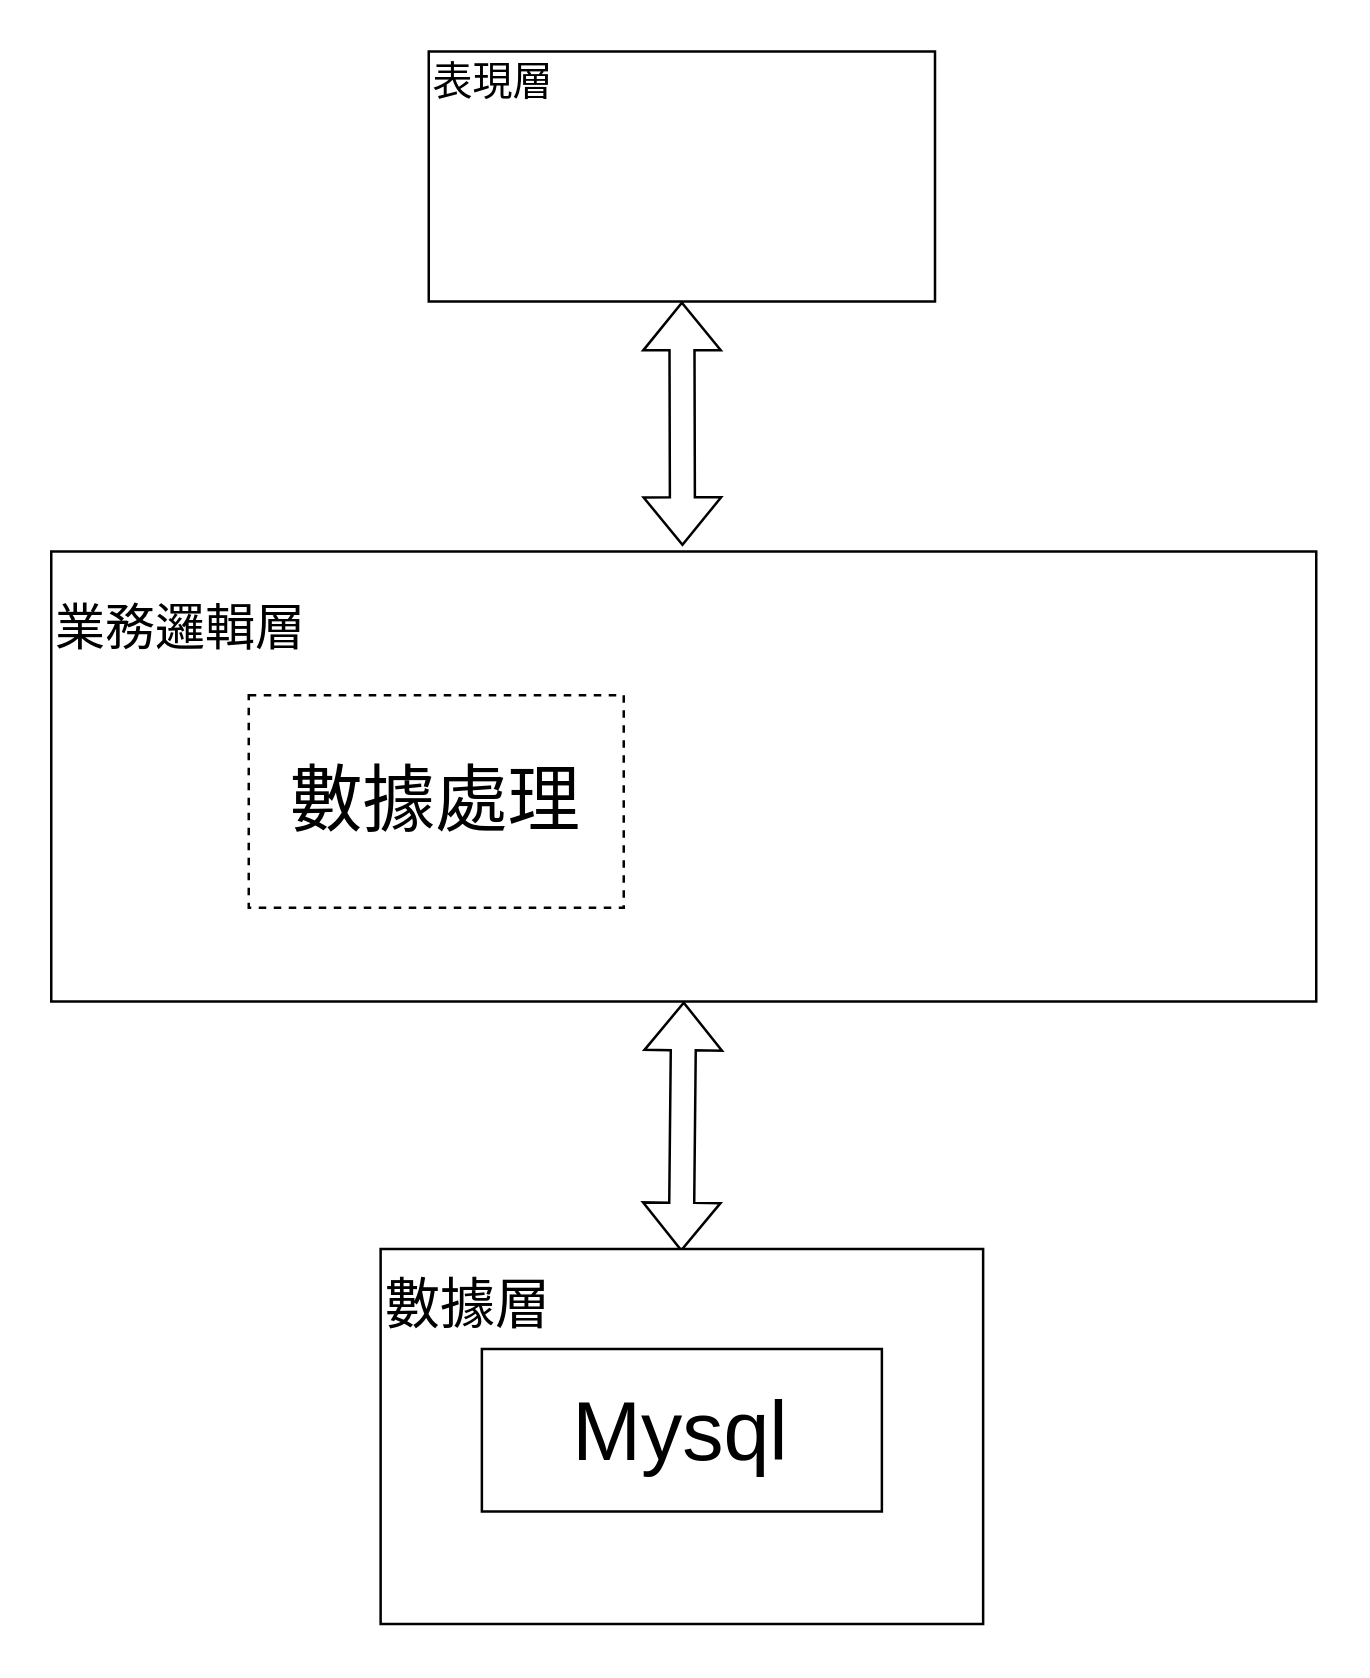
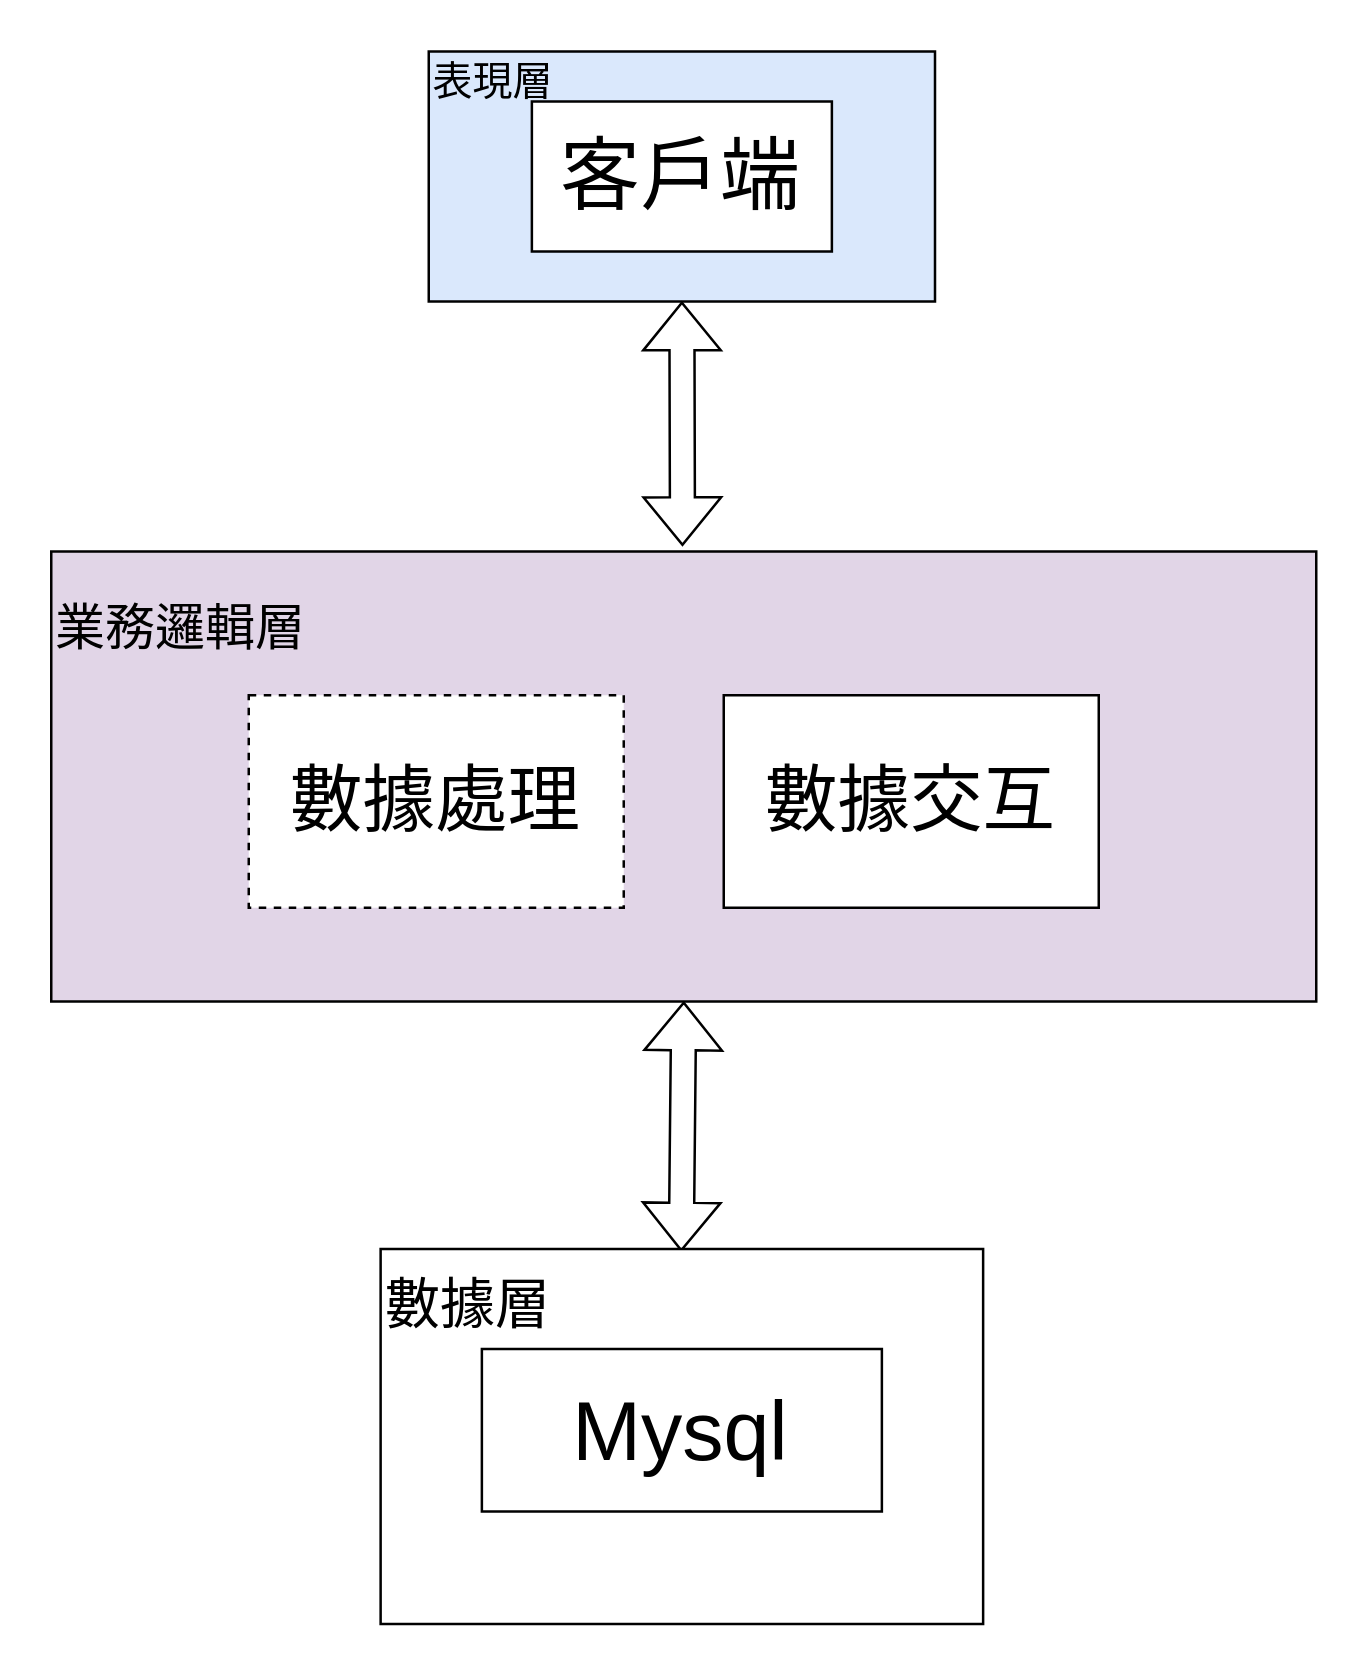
node "表現層": fillcolor #ffffff -> #dae8fc
node "客戶端": added
node "業務邏輯層": fillcolor #ffffff -> #e1d5e7
node "數據交互": added
